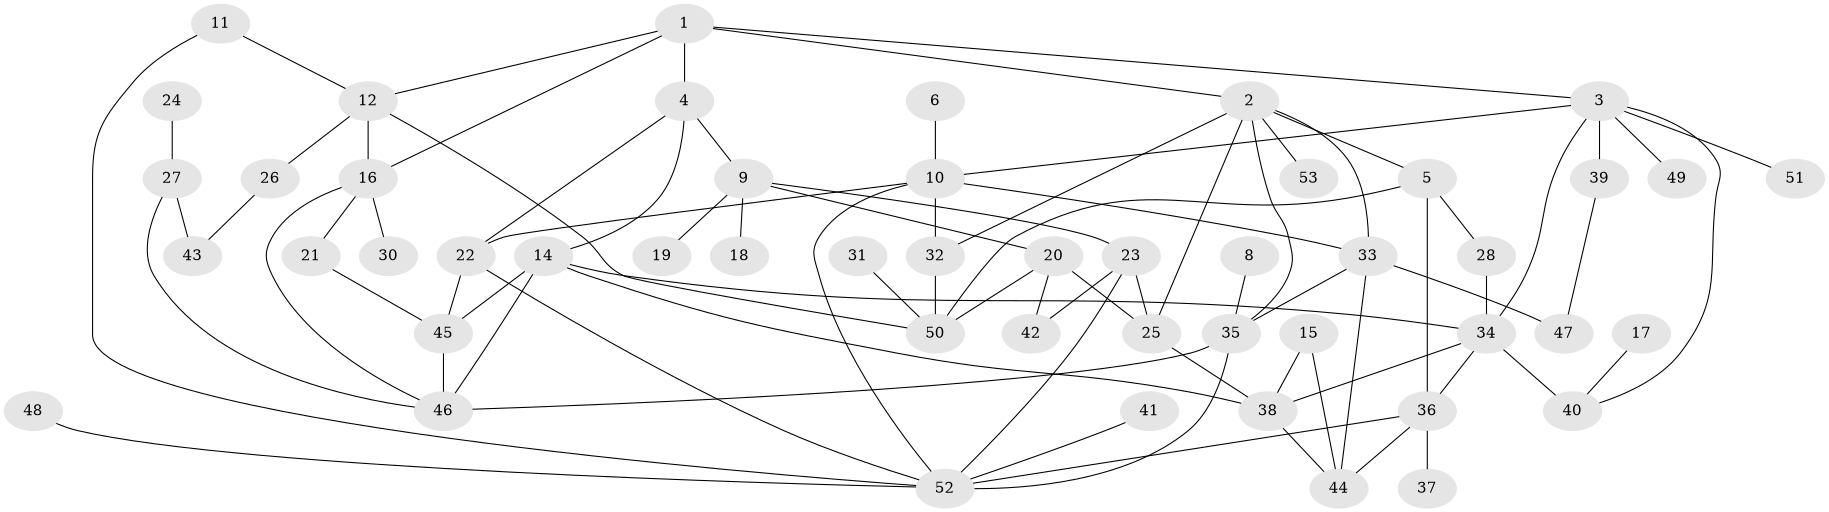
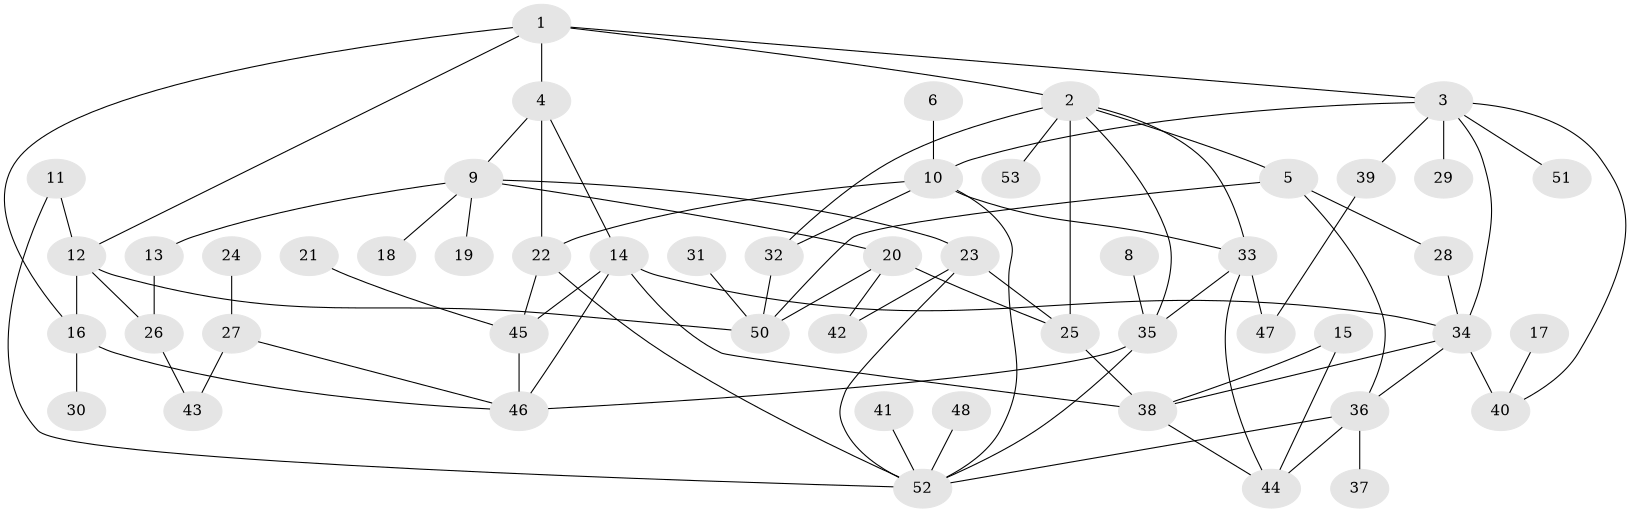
node "49": label "49" -> "29"
edge "16" -- "21": removed
node "13": added
